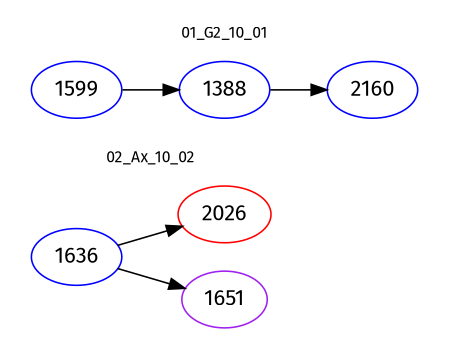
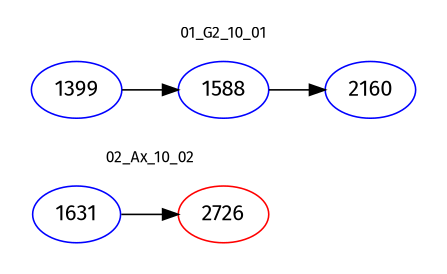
node "1599": label "1599" -> "1399"
node "1388": label "1388" -> "1588"
node "2026": label "2026" -> "2726"
node "1636": label "1636" -> "1631"
node "1651": removed
